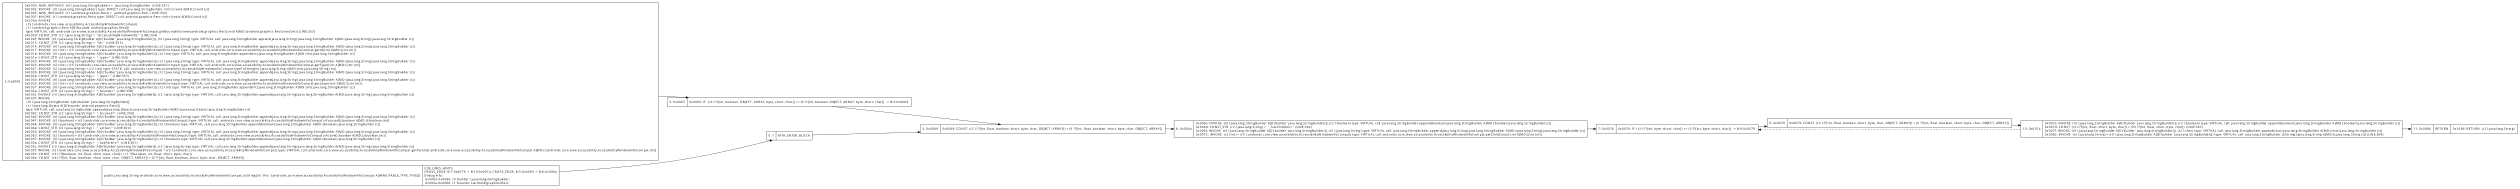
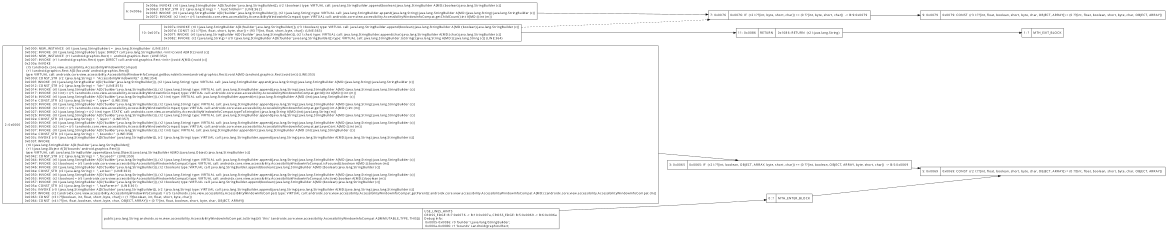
node "1: ?": added
edge "9: 0x0079" -> "10: 0x007a": removed
edge "5: 0x0069" -> "6: 0x006a": removed
